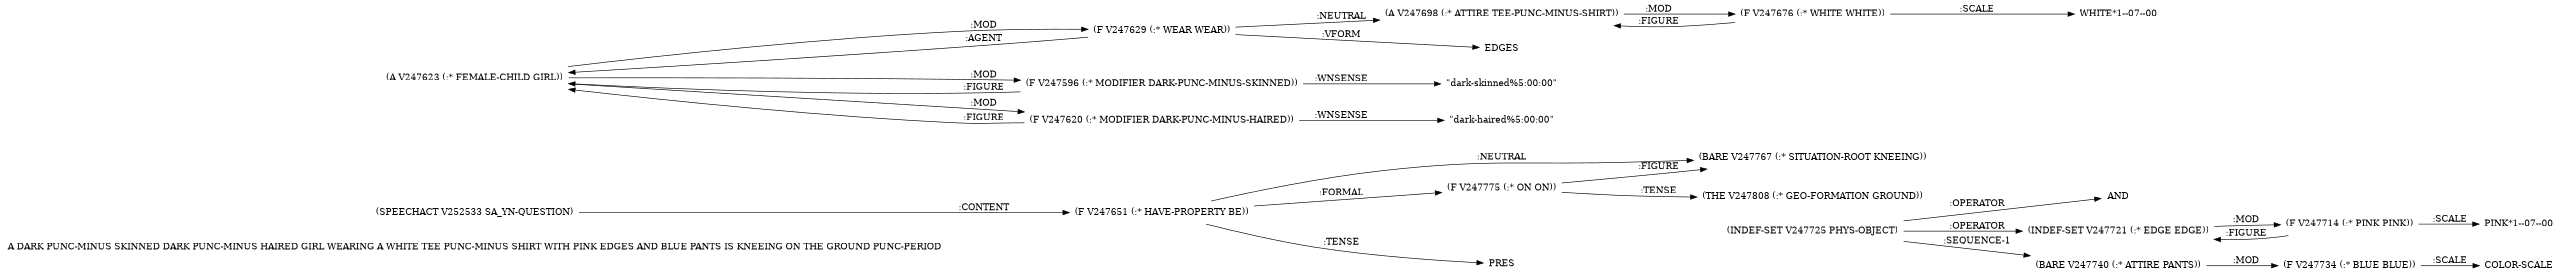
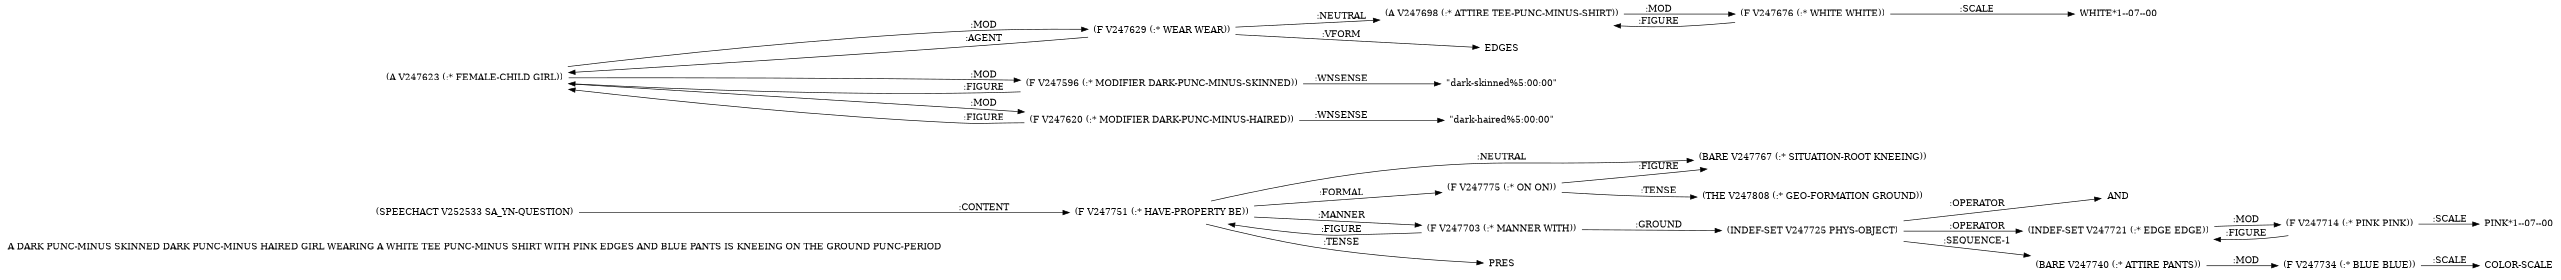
node "(F V247651 (:* HAVE-PROPERTY BE))": label "(F V247651 (:* HAVE-PROPERTY BE))" -> "(F V247751 (:* HAVE-PROPERTY BE))"
node "(F V247703 (:* MANNER WITH))": added
